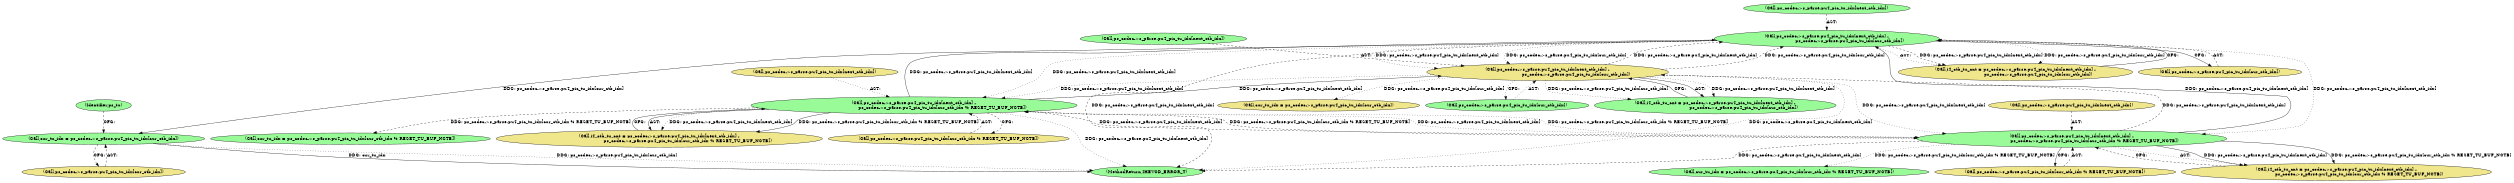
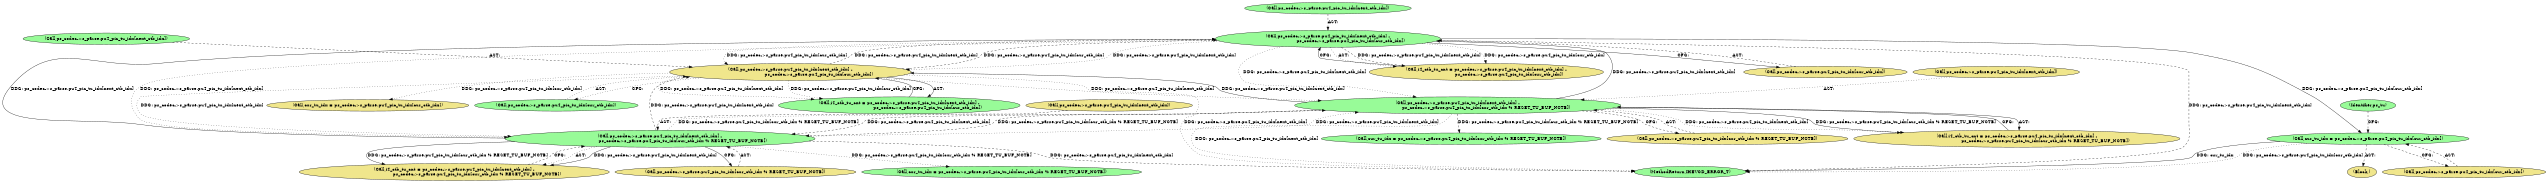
node "(Block,)": added
